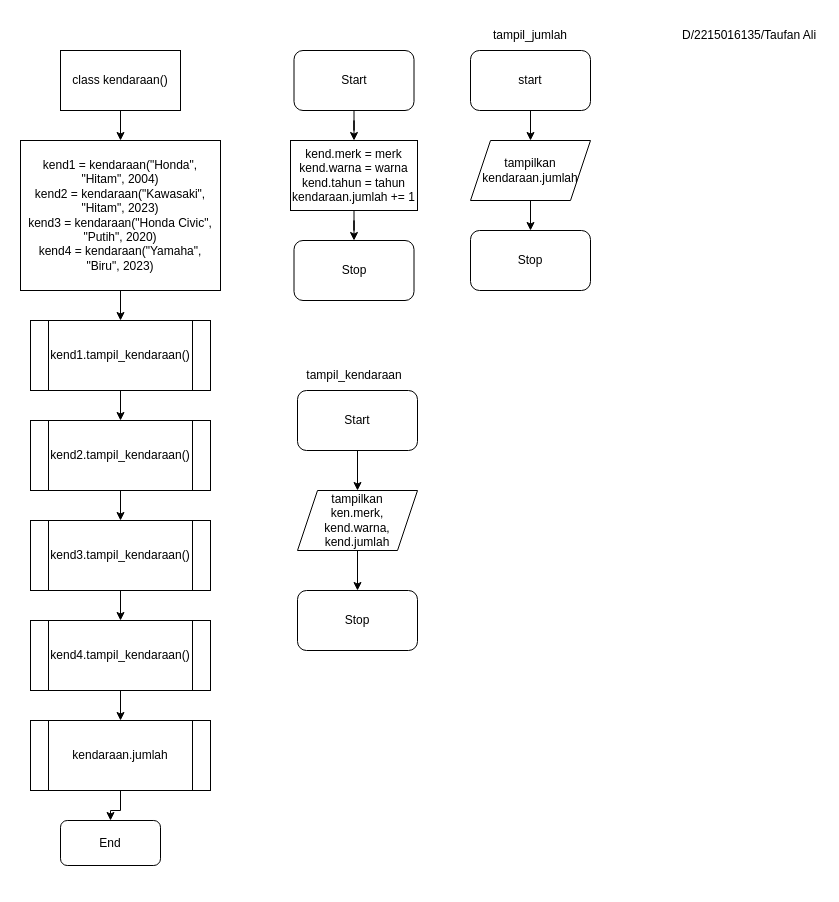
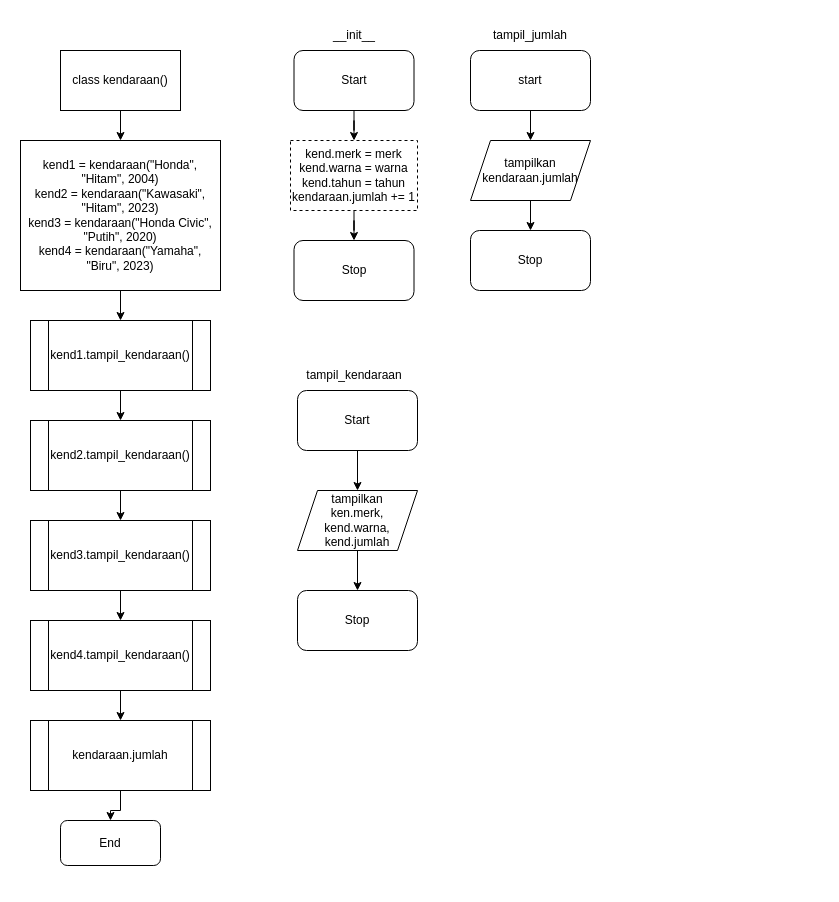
node "__init__": added
node "D/2215016135/Taufan Ali": removed
node "kend.merk = merk kend.warna = warna kend.tahun = tahun kendaraan.jumlah += 1": style solid -> dashed
